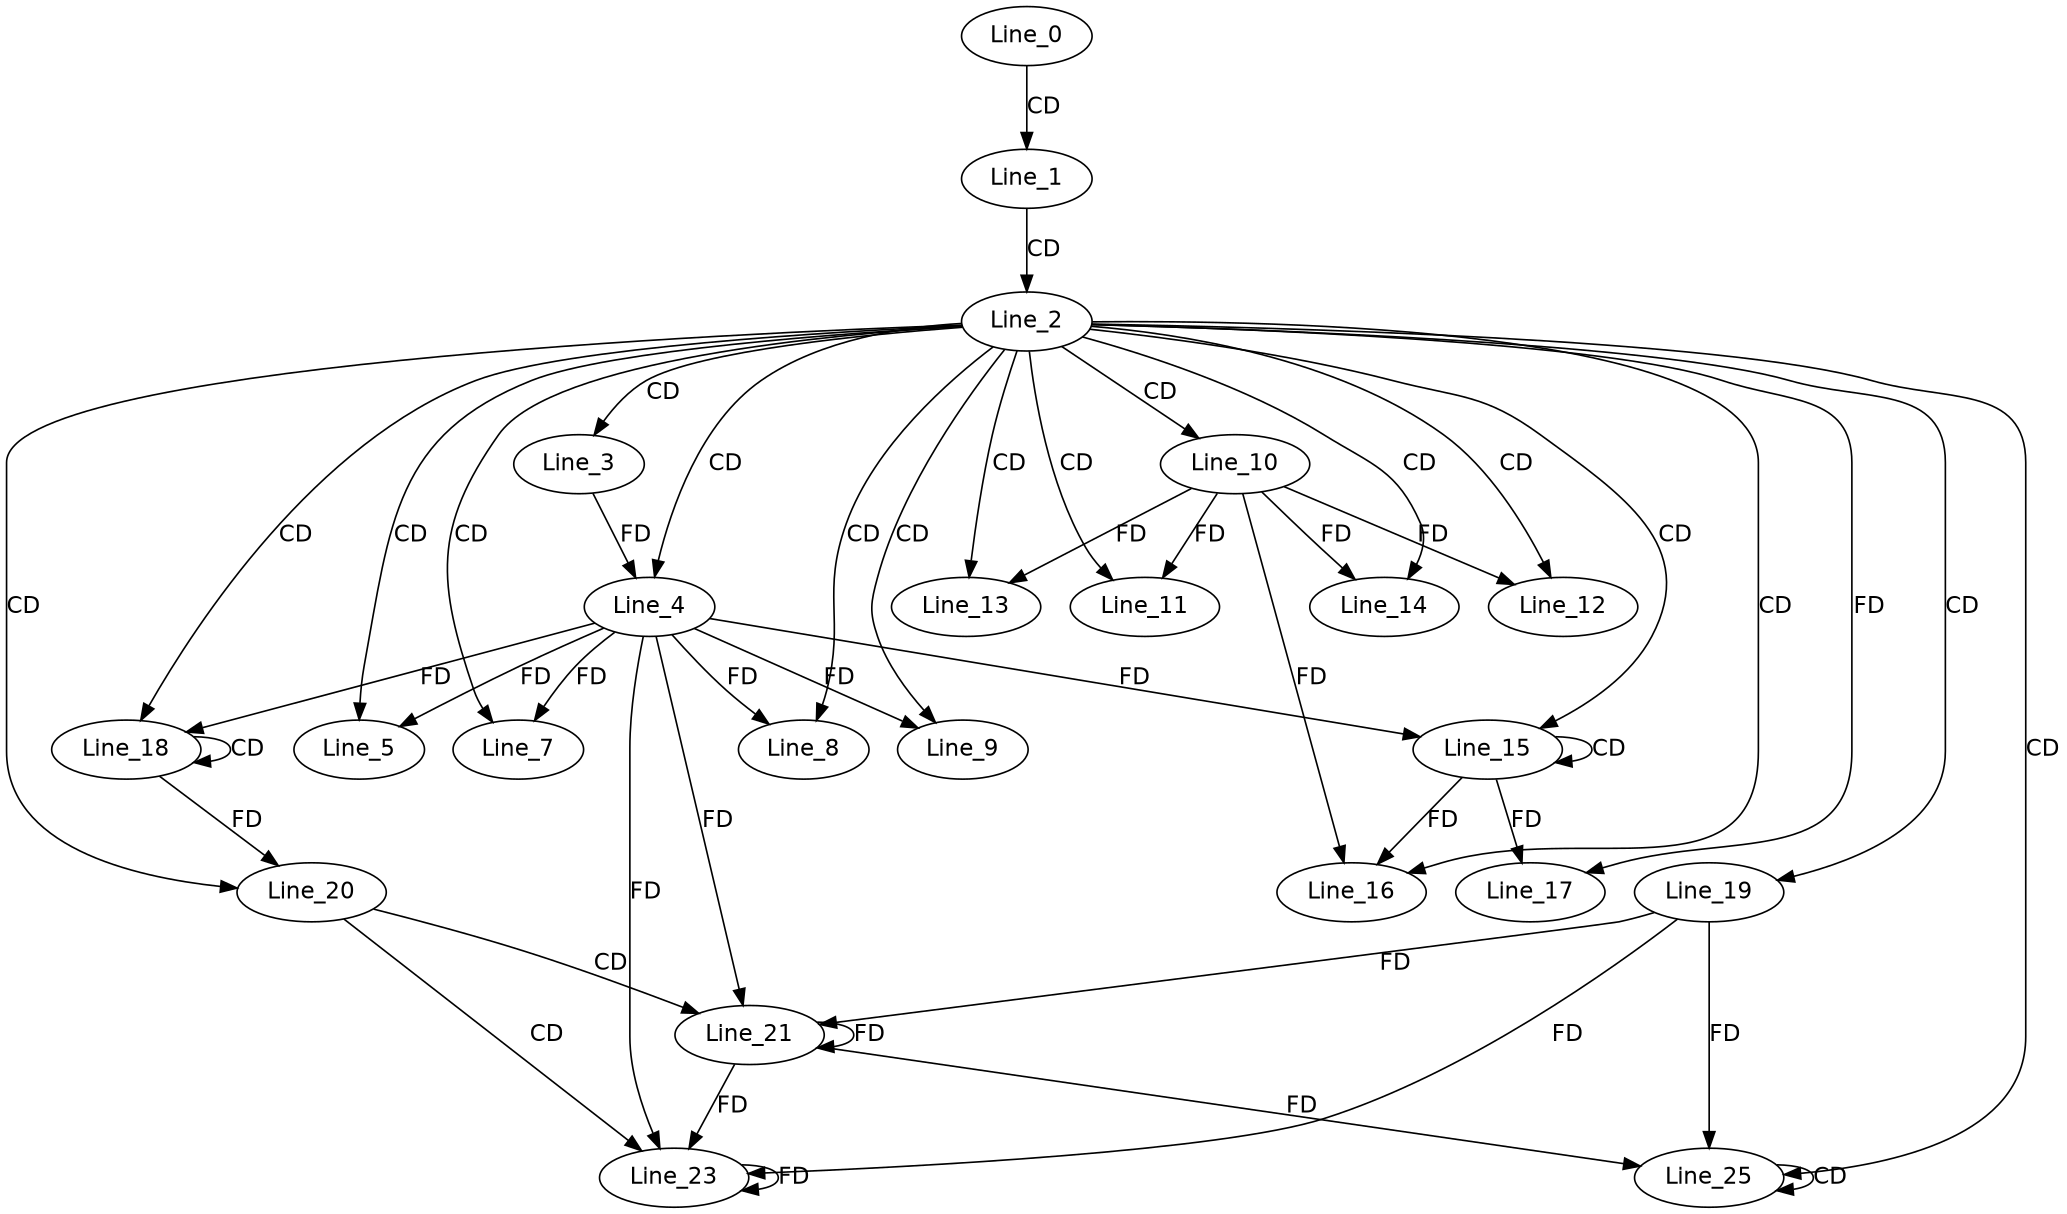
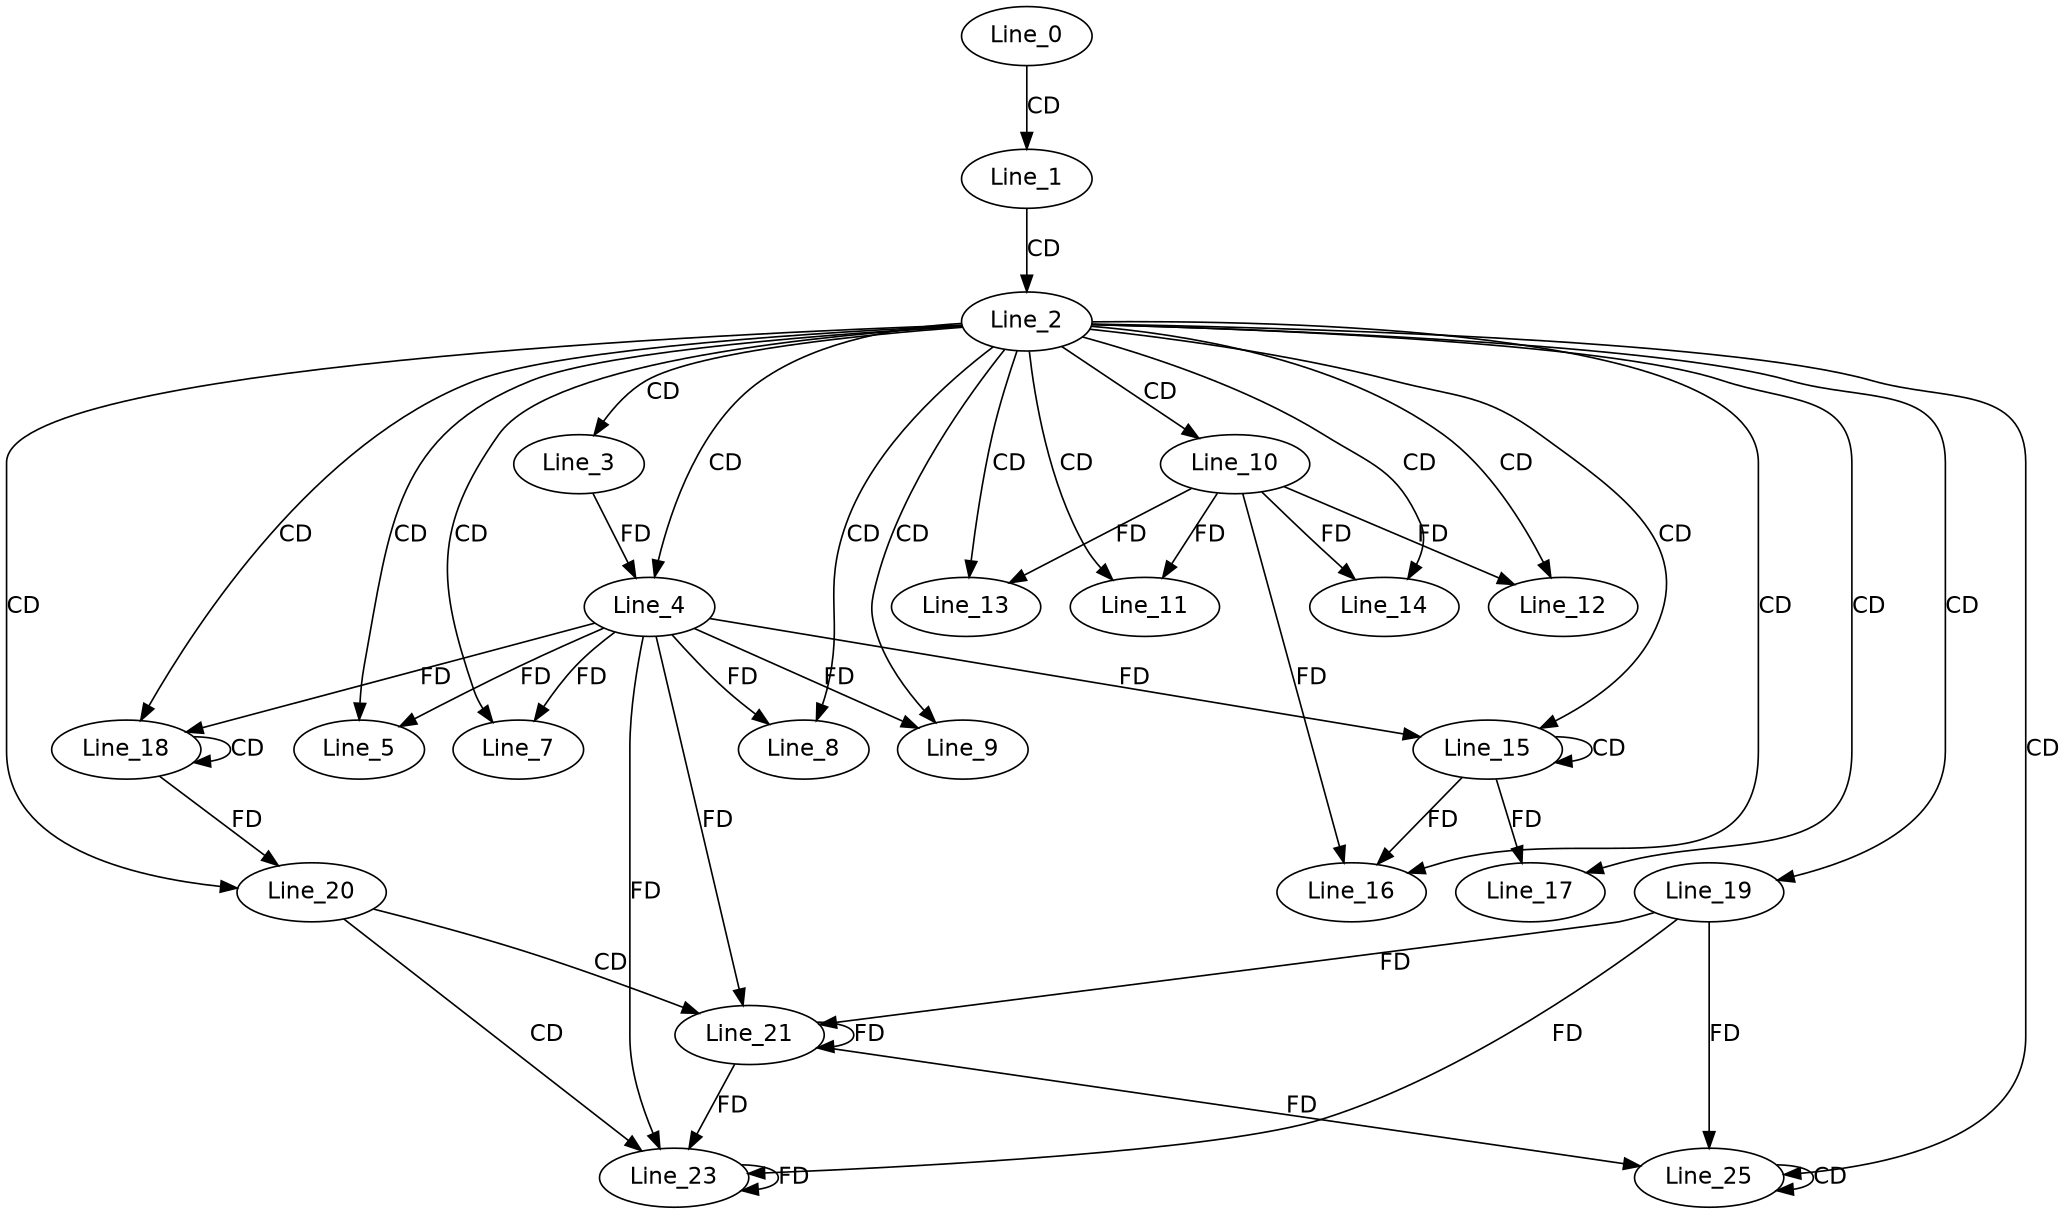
edge "Line_2" -> "Line_17": label "FD" -> "CD"
